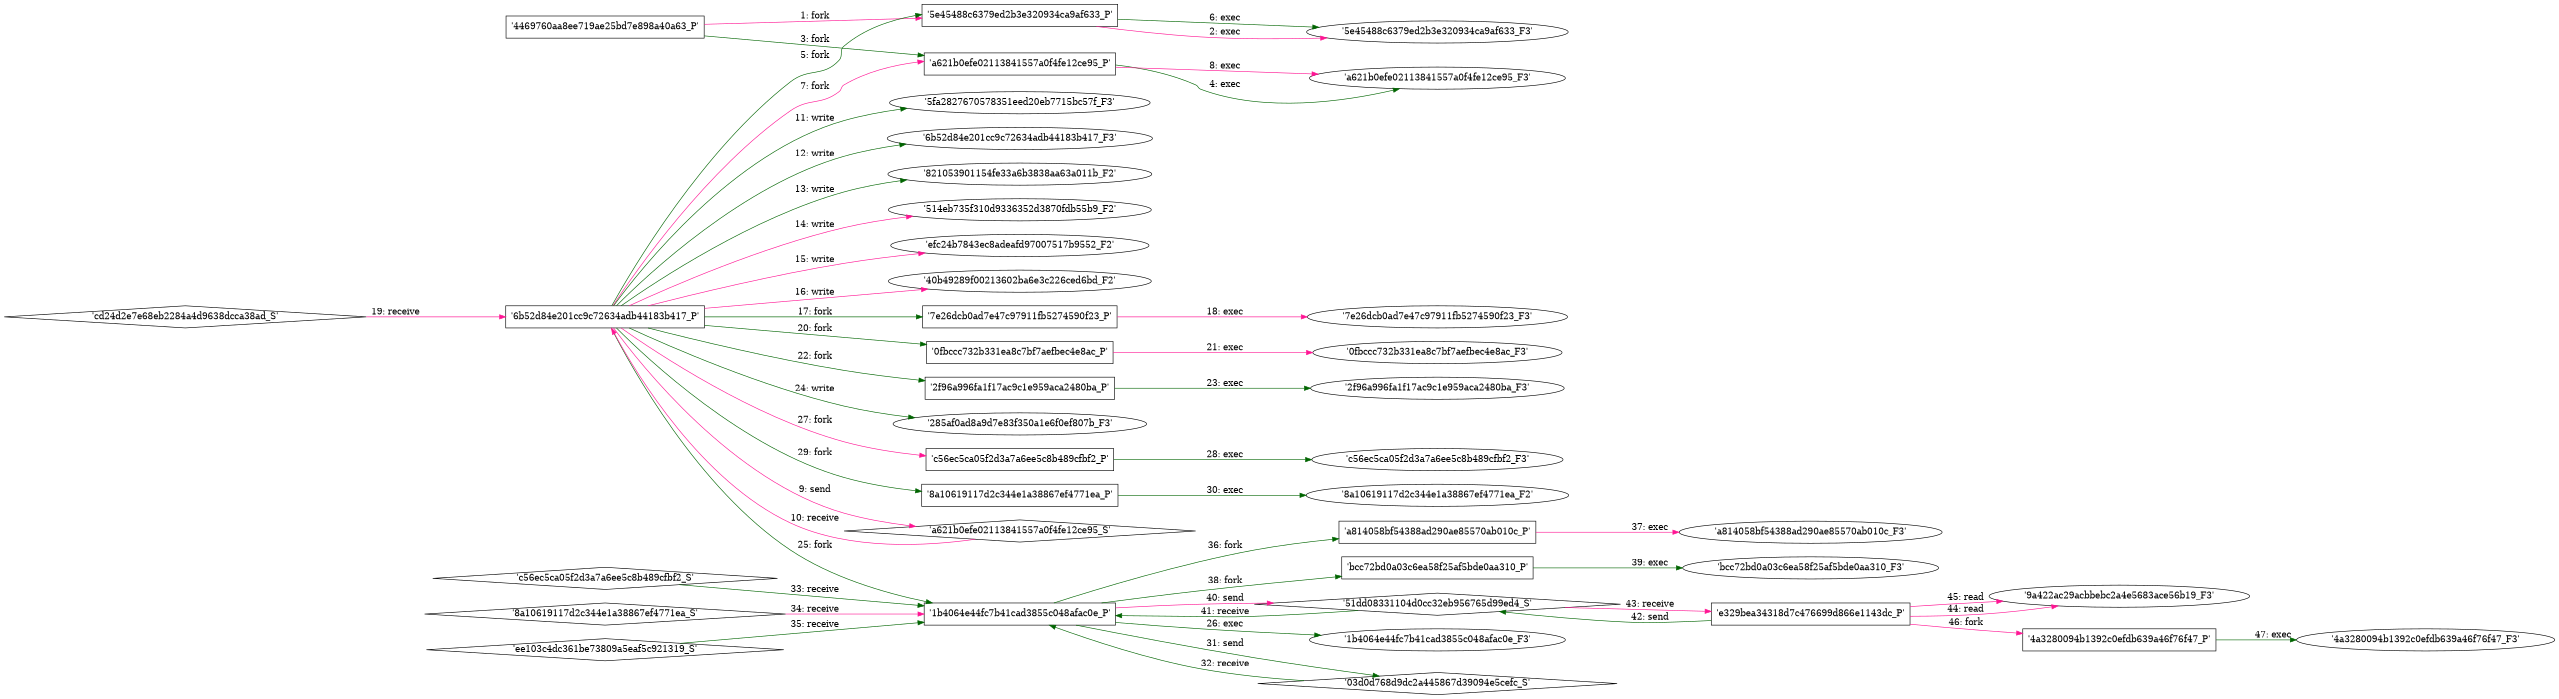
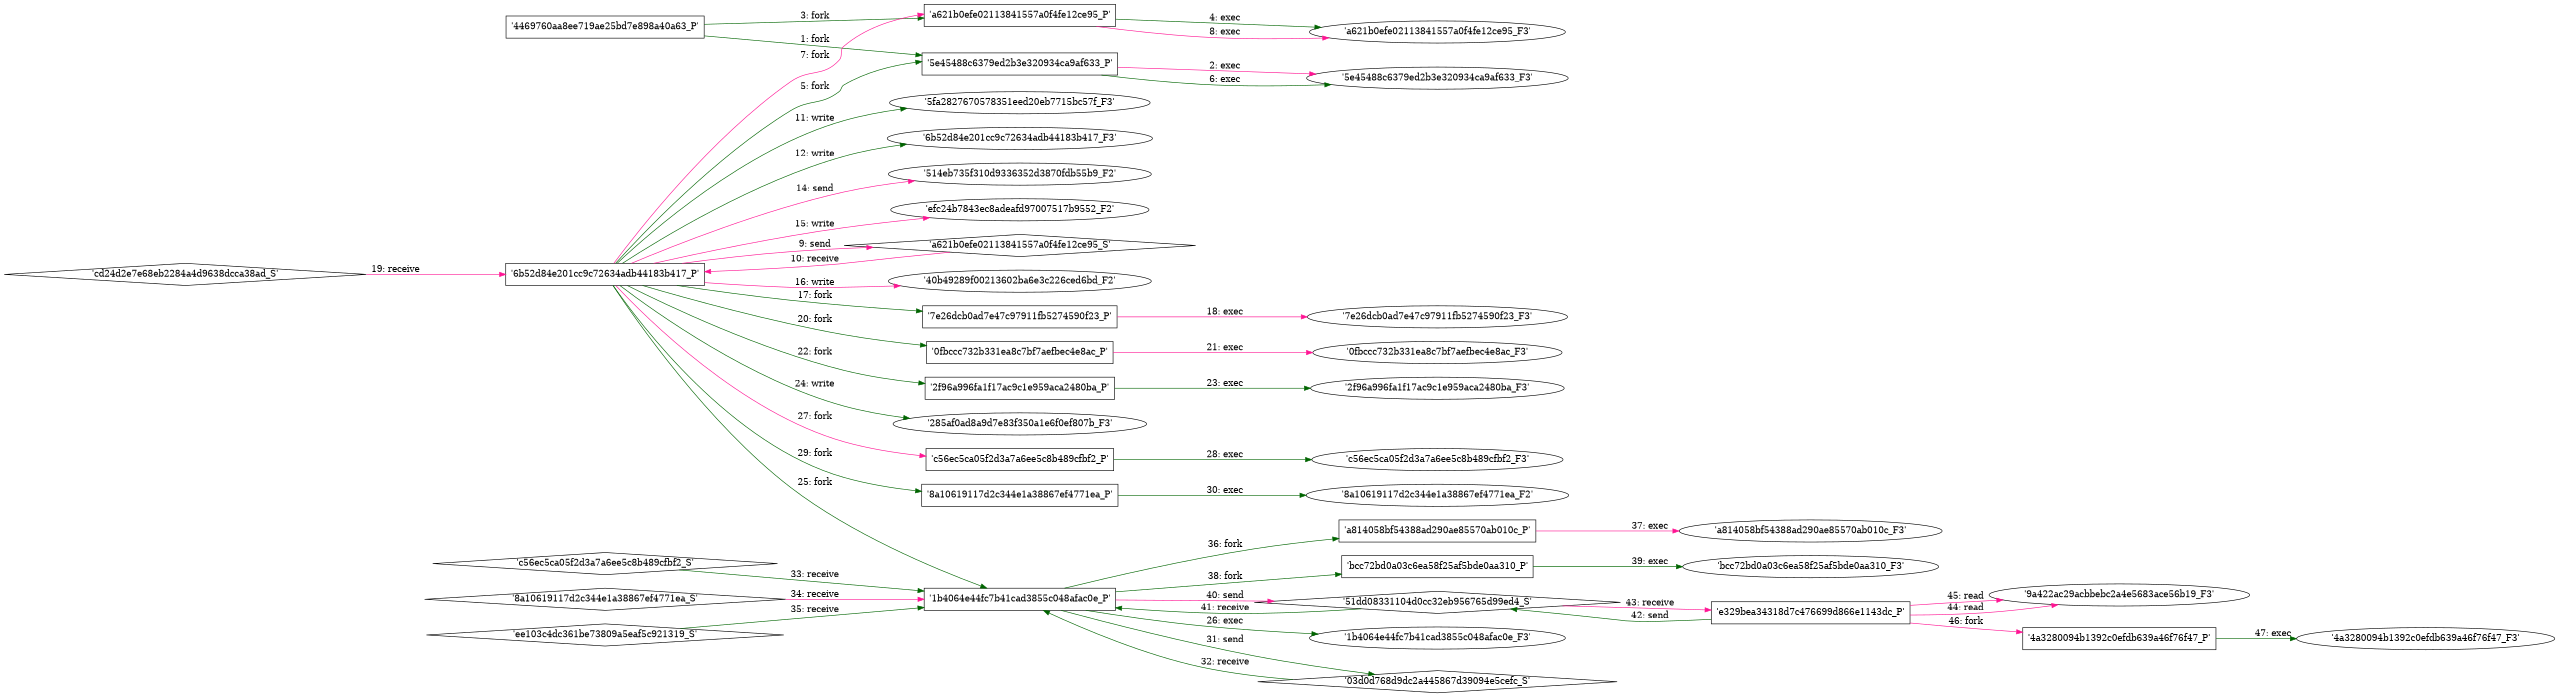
edge "'4469760aa8ee719ae25bd7e898a40a63_P'" -> "'5e45488c6379ed2b3e320934ca9af633_P'": color deeppink -> darkgreen
node "'821053901154fe33a6b3838aa63a011b_F2'": removed
edge "'6b52d84e201cc9c72634adb44183b417_P'" -> "'514eb735f310d9336352d3870fdb55b9_F2'": label "14: write" -> "14: send"
